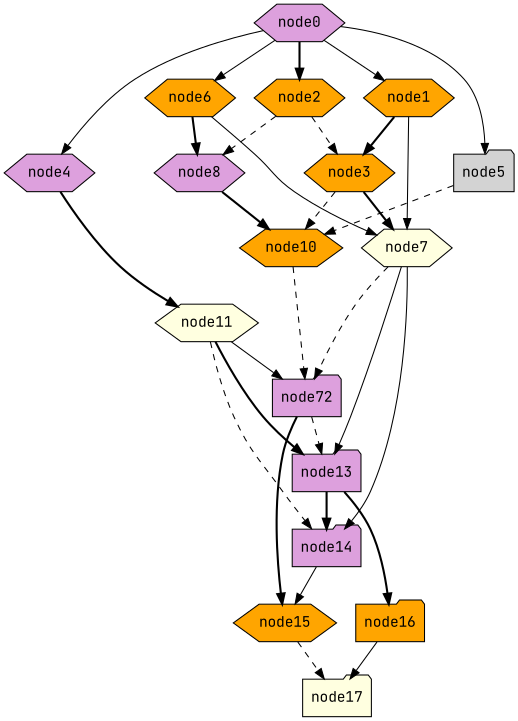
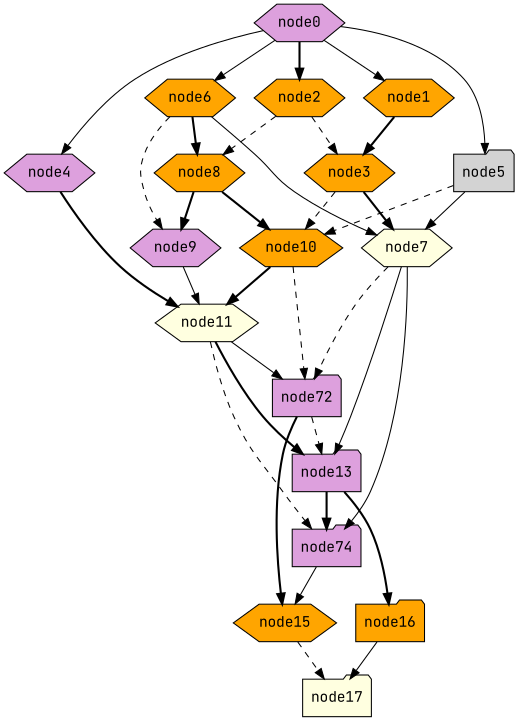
edge "node1" -> "node7": now "node5" -> "node7"
node "node8": fillcolor plum -> orange
node "node9": added
edge "node10" -> "node11": added
node "node14": label "node14" -> "node74"
